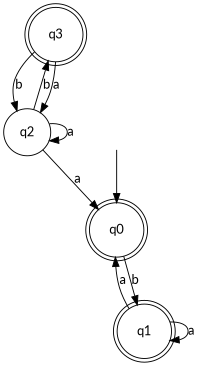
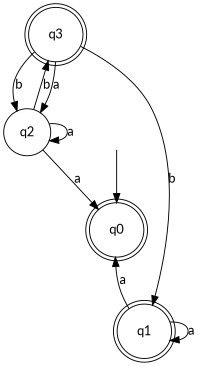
edge "q0" -> "q1": now "q3" -> "q1"
